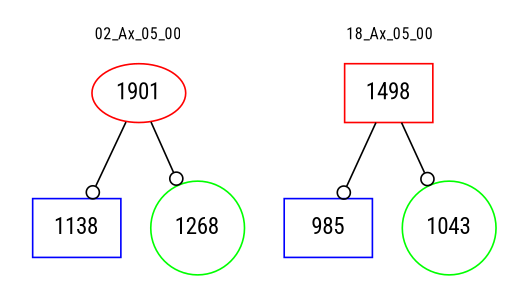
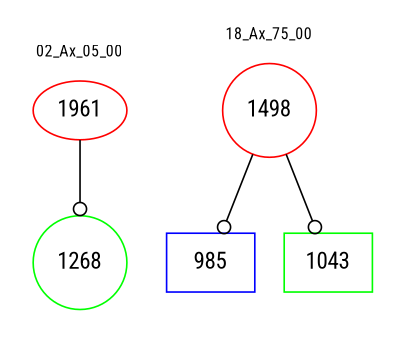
cluster "18_Ax_05_00": label "18_Ax_05_00" -> "18_Ax_75_00"
node "1901": label "1901" -> "1961"
node "1498": shape box -> circle
node "1138": removed
node "1043": shape circle -> box
